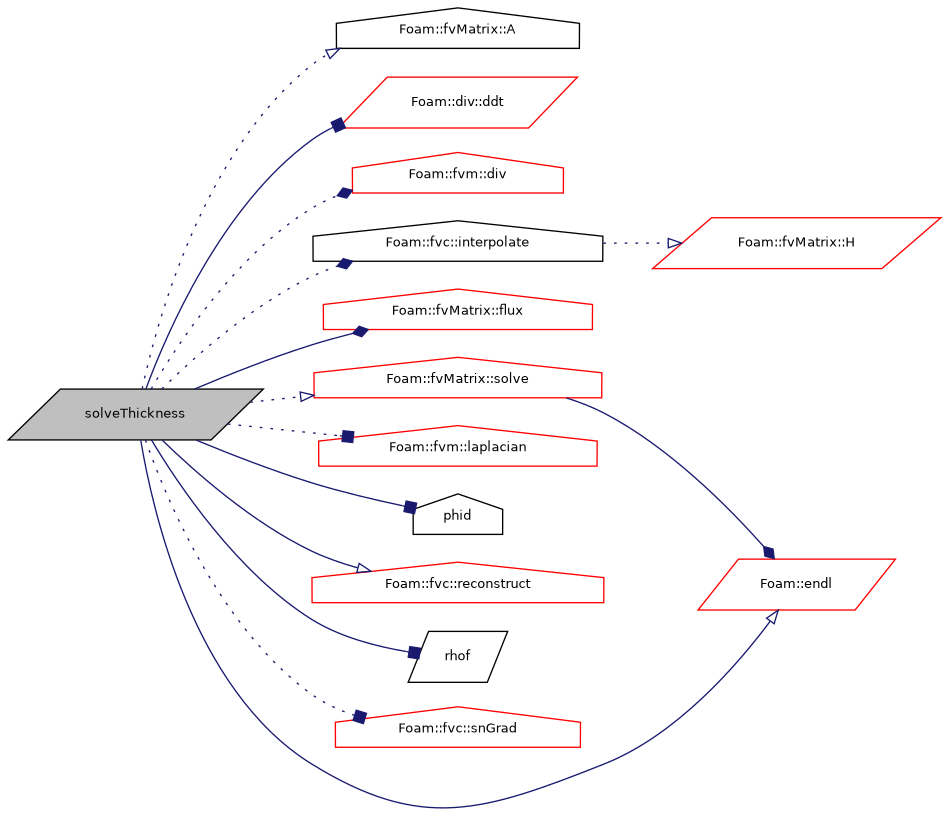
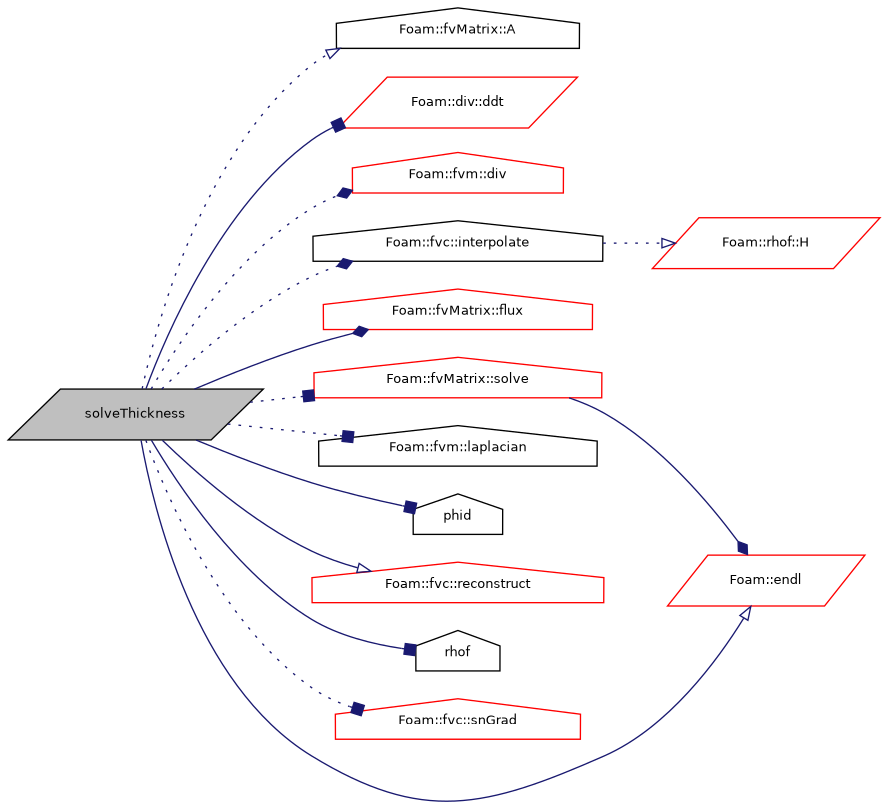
node "Foam::fvMatrix::H": label "Foam::fvMatrix::H" -> "Foam::rhof::H"
edge "solveThickness" -> "Foam::fvMatrix::solve": arrowhead onormal -> box
node "Foam::fvm::laplacian": color red -> black
node "rhof": shape parallelogram -> house
